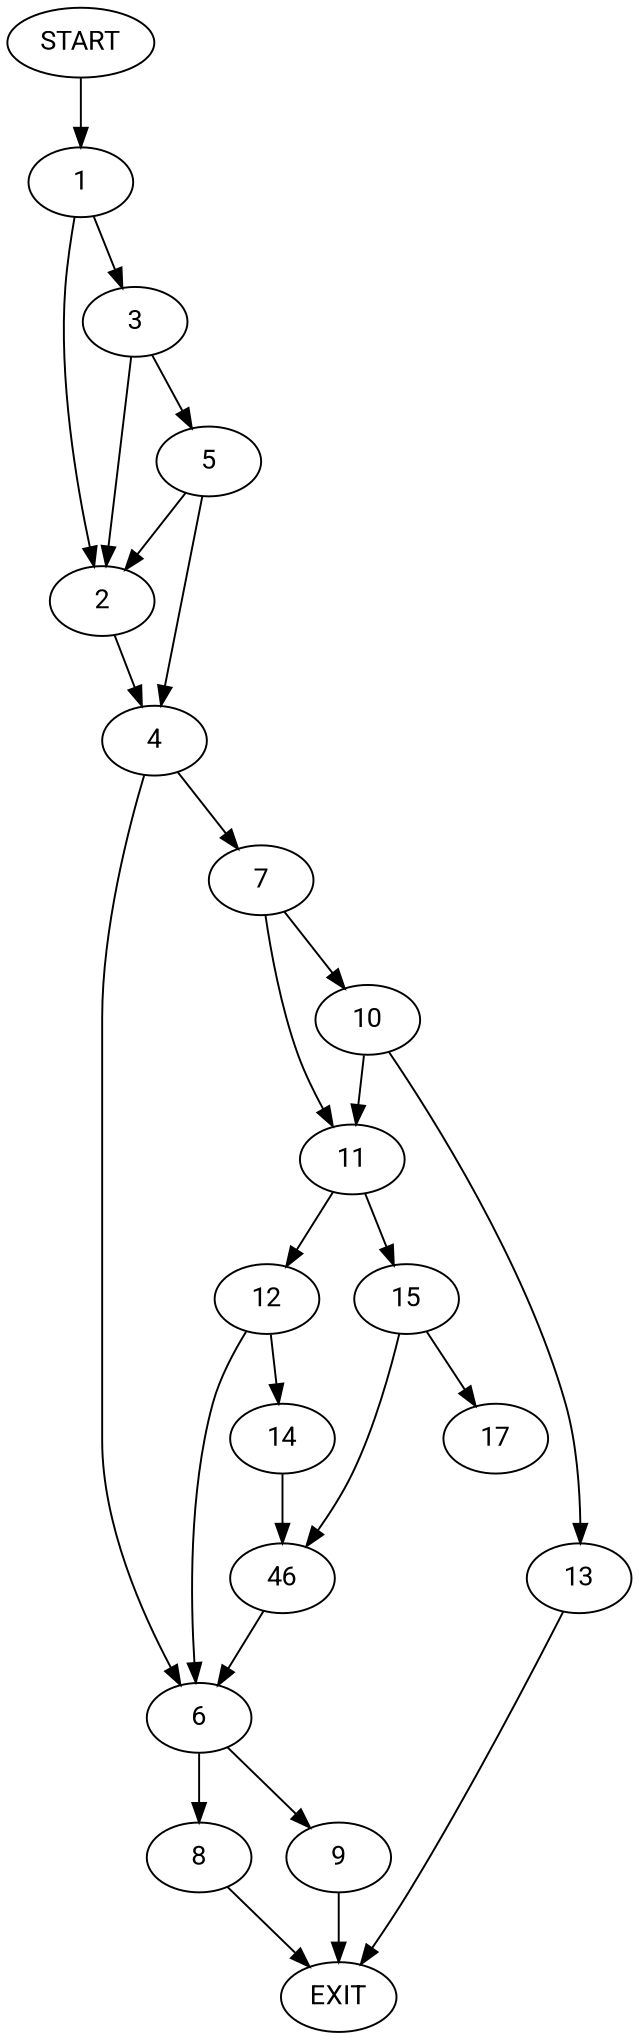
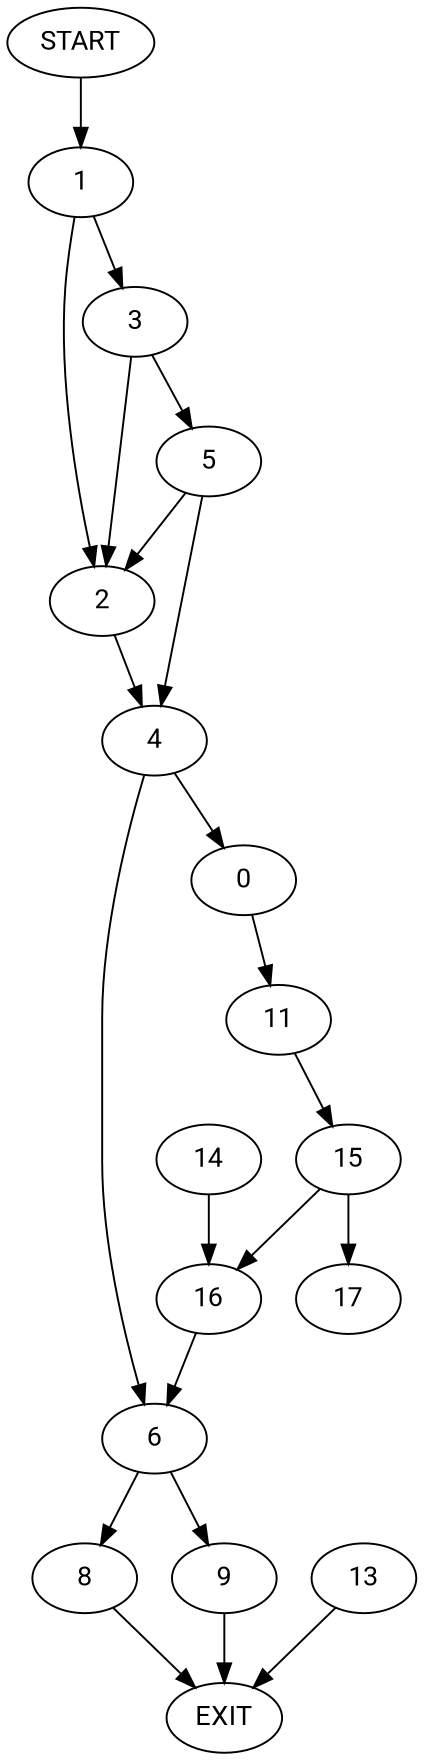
node "7": label "7" -> "0"
node "10": removed
node "12": removed
node "46": label "46" -> "16"
